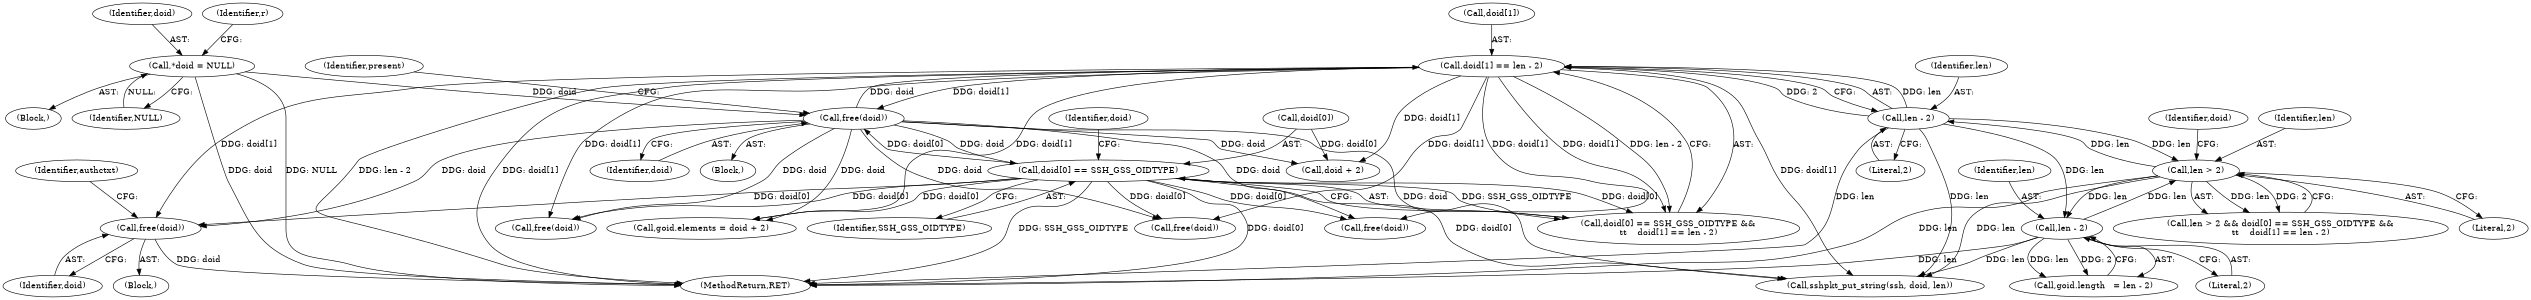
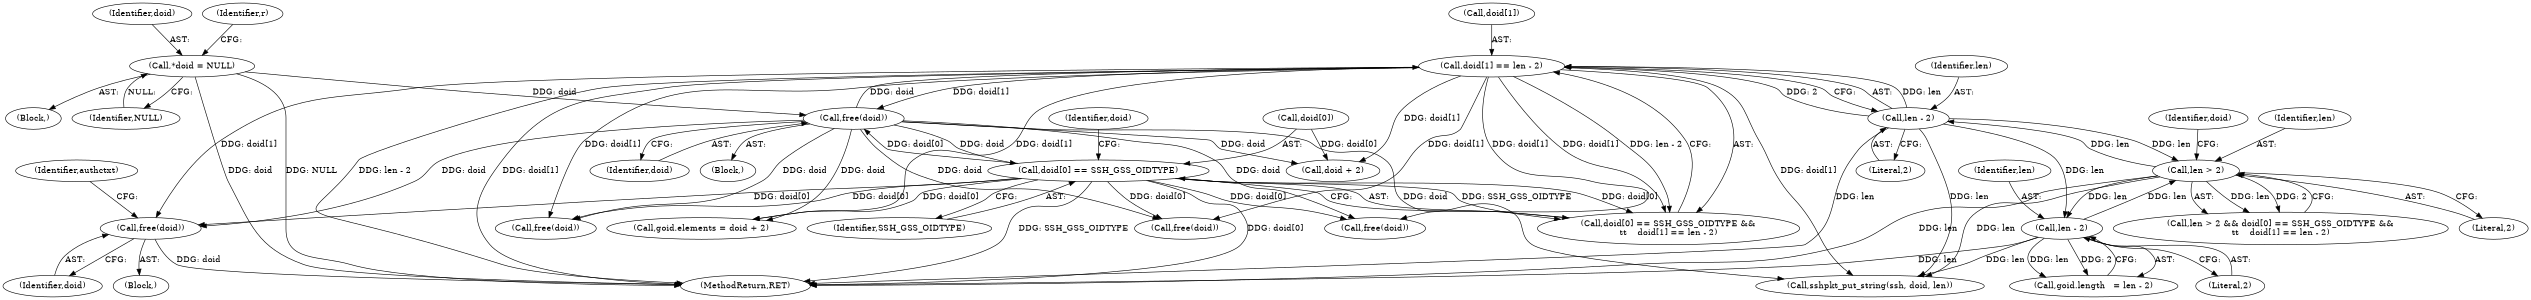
node "(Identifier,present)": removed
edge "(Call,doid[0] == SSH_GSS_OIDTYPE)" -> "(Call,sshpkt_put_string(ssh, doid, len))": removed, label "DDG: doid[0]"
